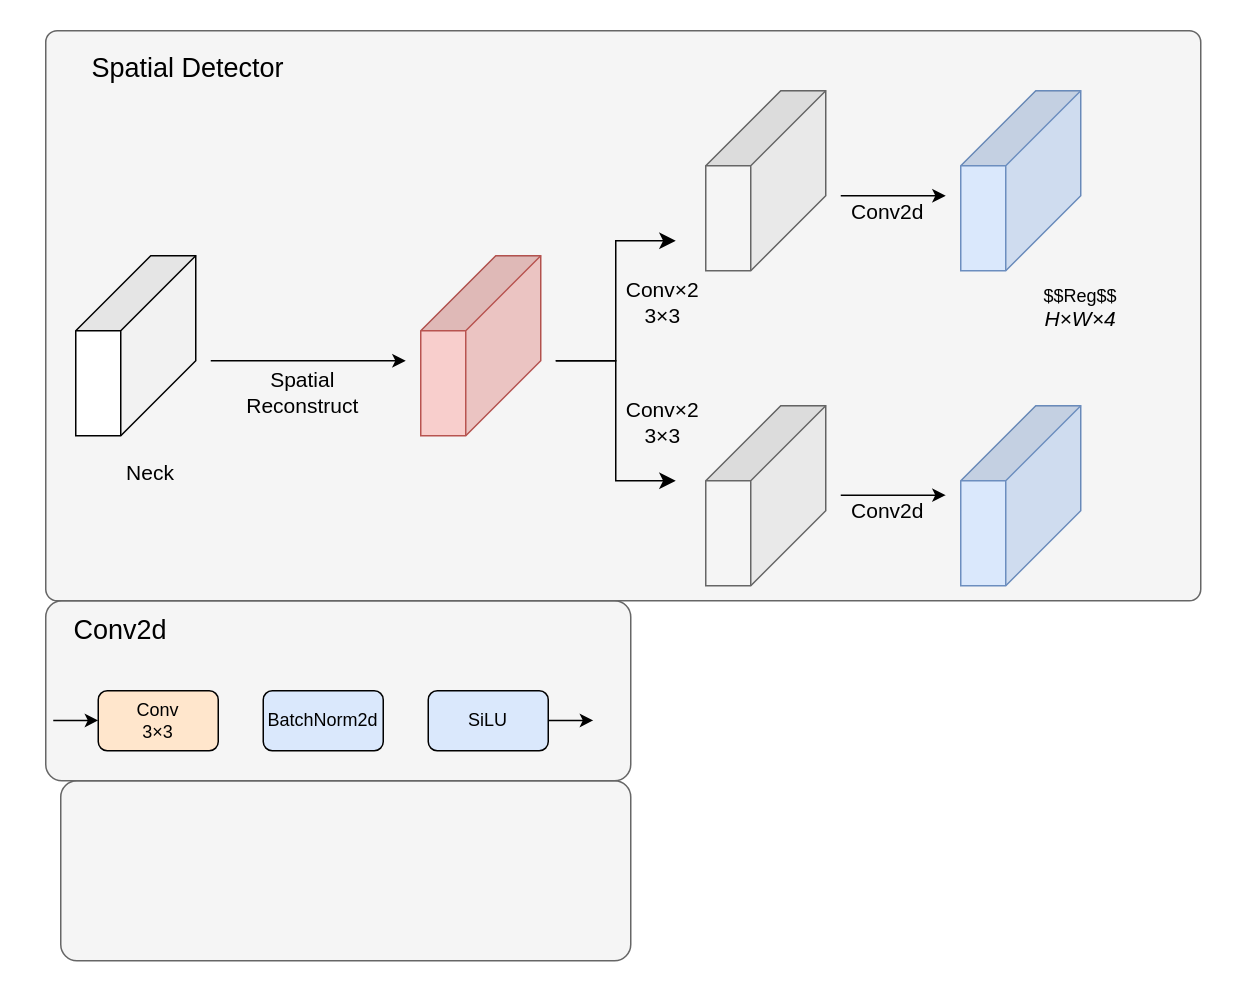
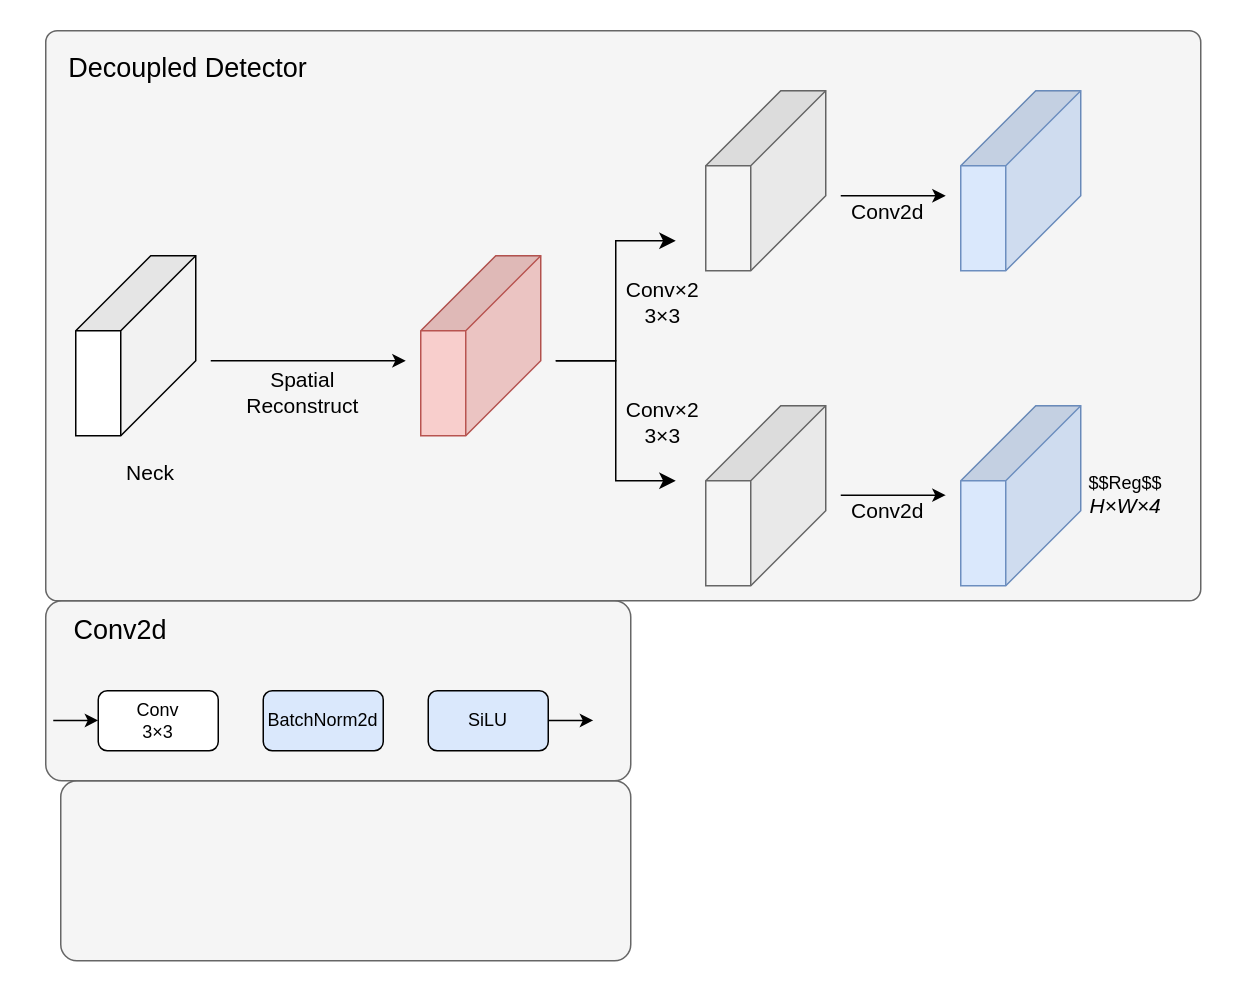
node "Spatial Detector": label "Spatial Detector" -> "Decoupled Detector"
node "$$Reg$$ H×W×4": moved (1081, 308) -> (1126, 496)
node "Conv 3×3": fillcolor #ffe6cc -> #ffffff
